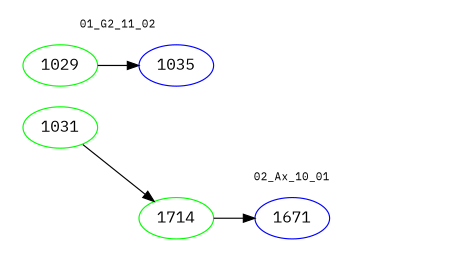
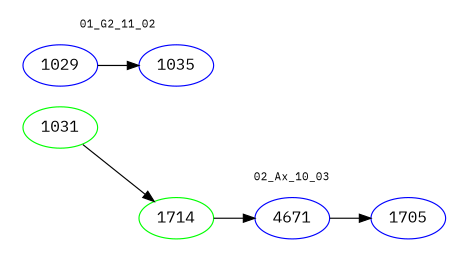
node "1029": color green -> blue
cluster "02_Ax_10_01": label "02_Ax_10_01" -> "02_Ax_10_03"
node "1671": label "1671" -> "4671"
node "1705": added
